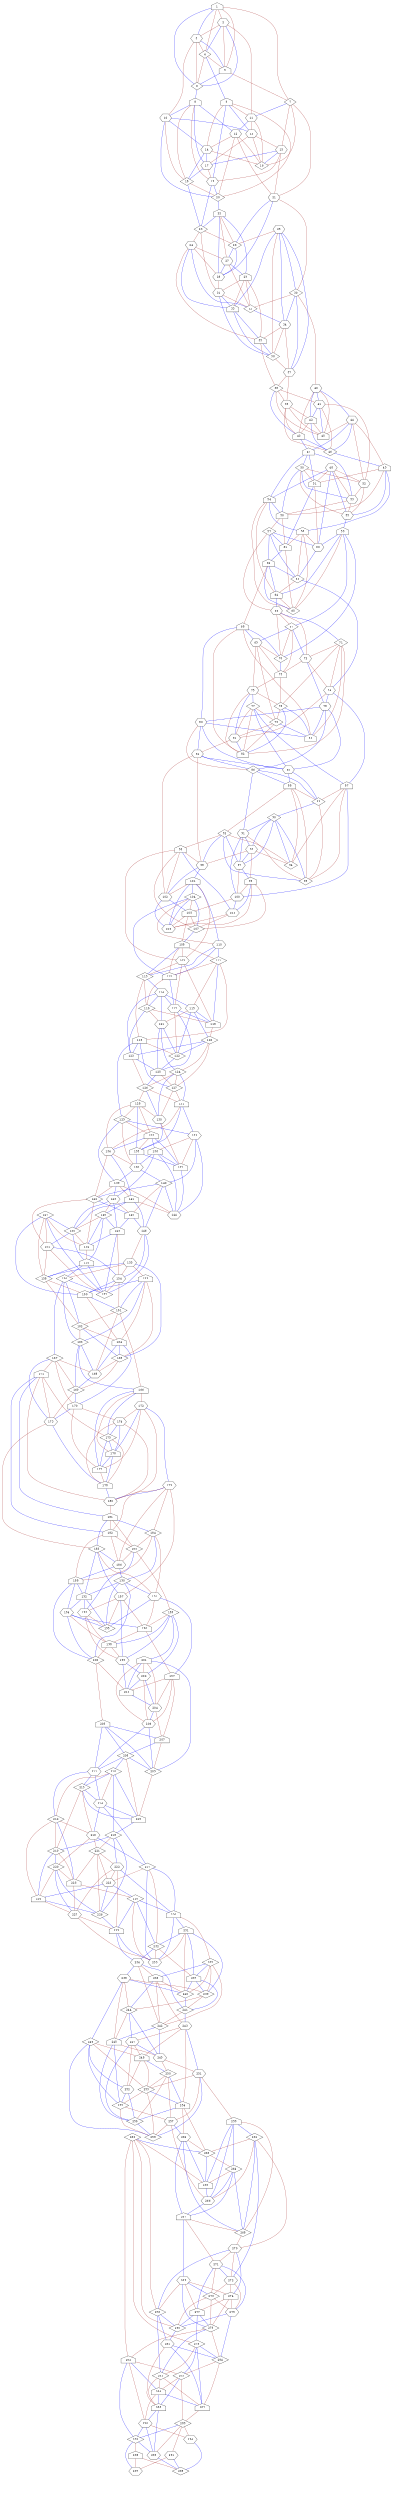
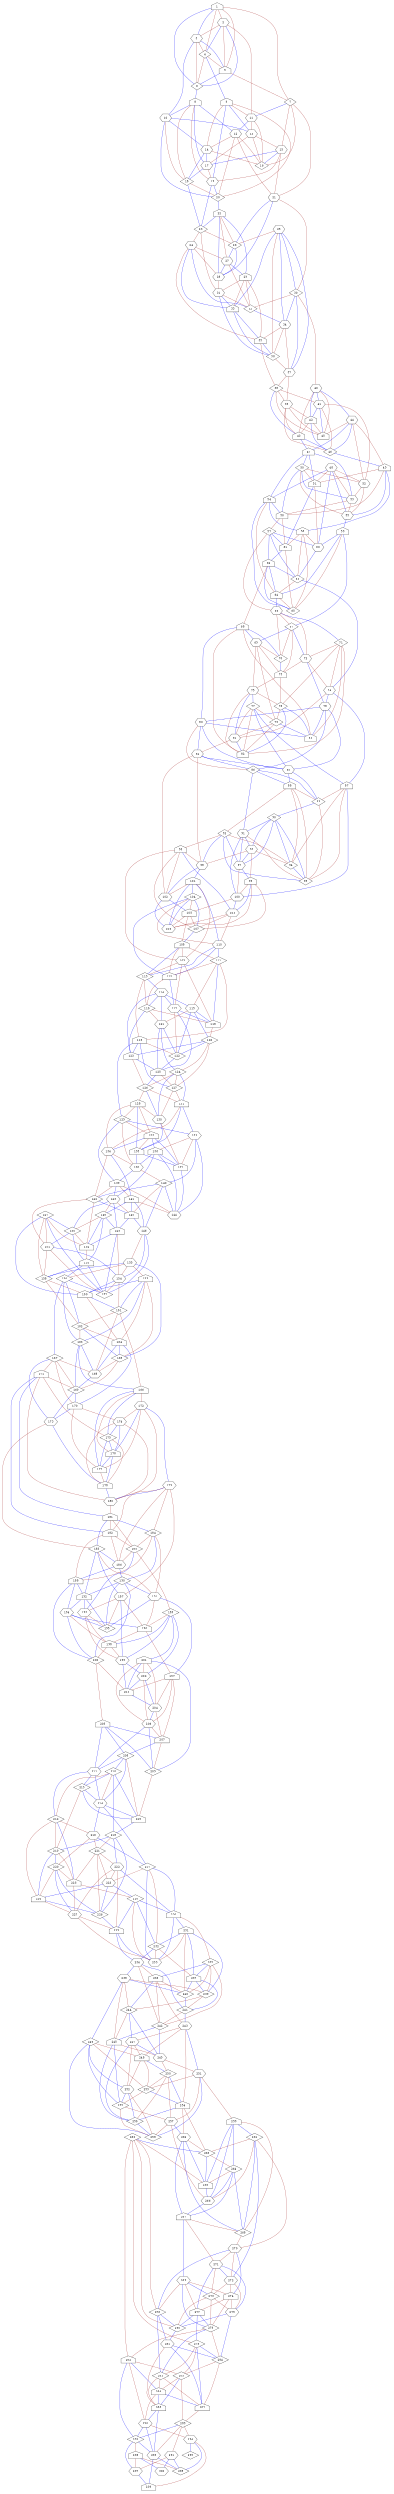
edge "3" -- "10": color brown -> blue
edge "54" -- "65": color brown -> blue
edge "59" -- "70": removed
edge "94" -- "95": added
edge "103" -- "110": added
edge "138" -- "140": color blue -> brown
edge "141" -- "150": now "141" -- "145"
edge "171" -- "173": now "171" -- "169"
edge "169" -- "173": color brown -> blue
edge "206" -- "207": added
edge "208" -- "209": now "208" -- "214"
edge "213" -- "216": removed
edge "253" -- "258": now "252" -- "258"
edge "278" -- "285": color blue -> brown
node "295": added
node "300": added
node "299": added
